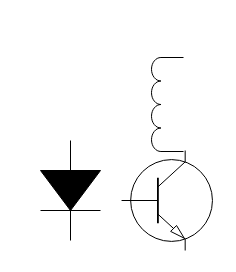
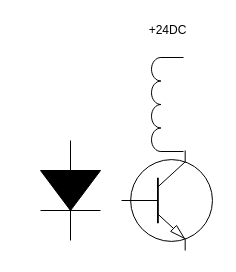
node "+24DC": added
